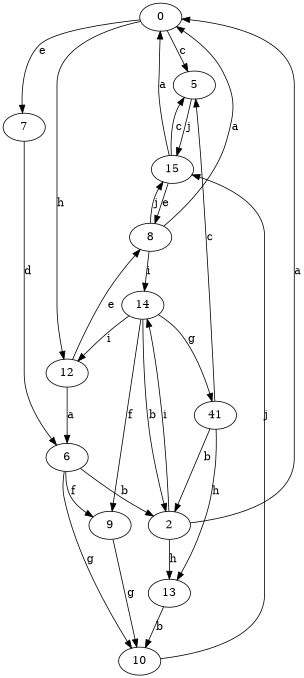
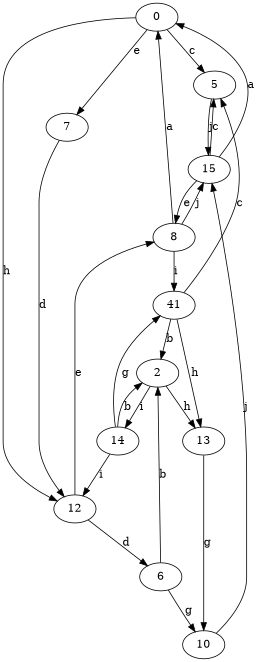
edge "8" -> "14": now "8" -> "41"
edge "2" -> "0": removed, label "a"
edge "7" -> "6": now "7" -> "12"
edge "12" -> "6": label "a" -> "d"
node "9": removed
edge "13" -> "10": label "b" -> "g"
